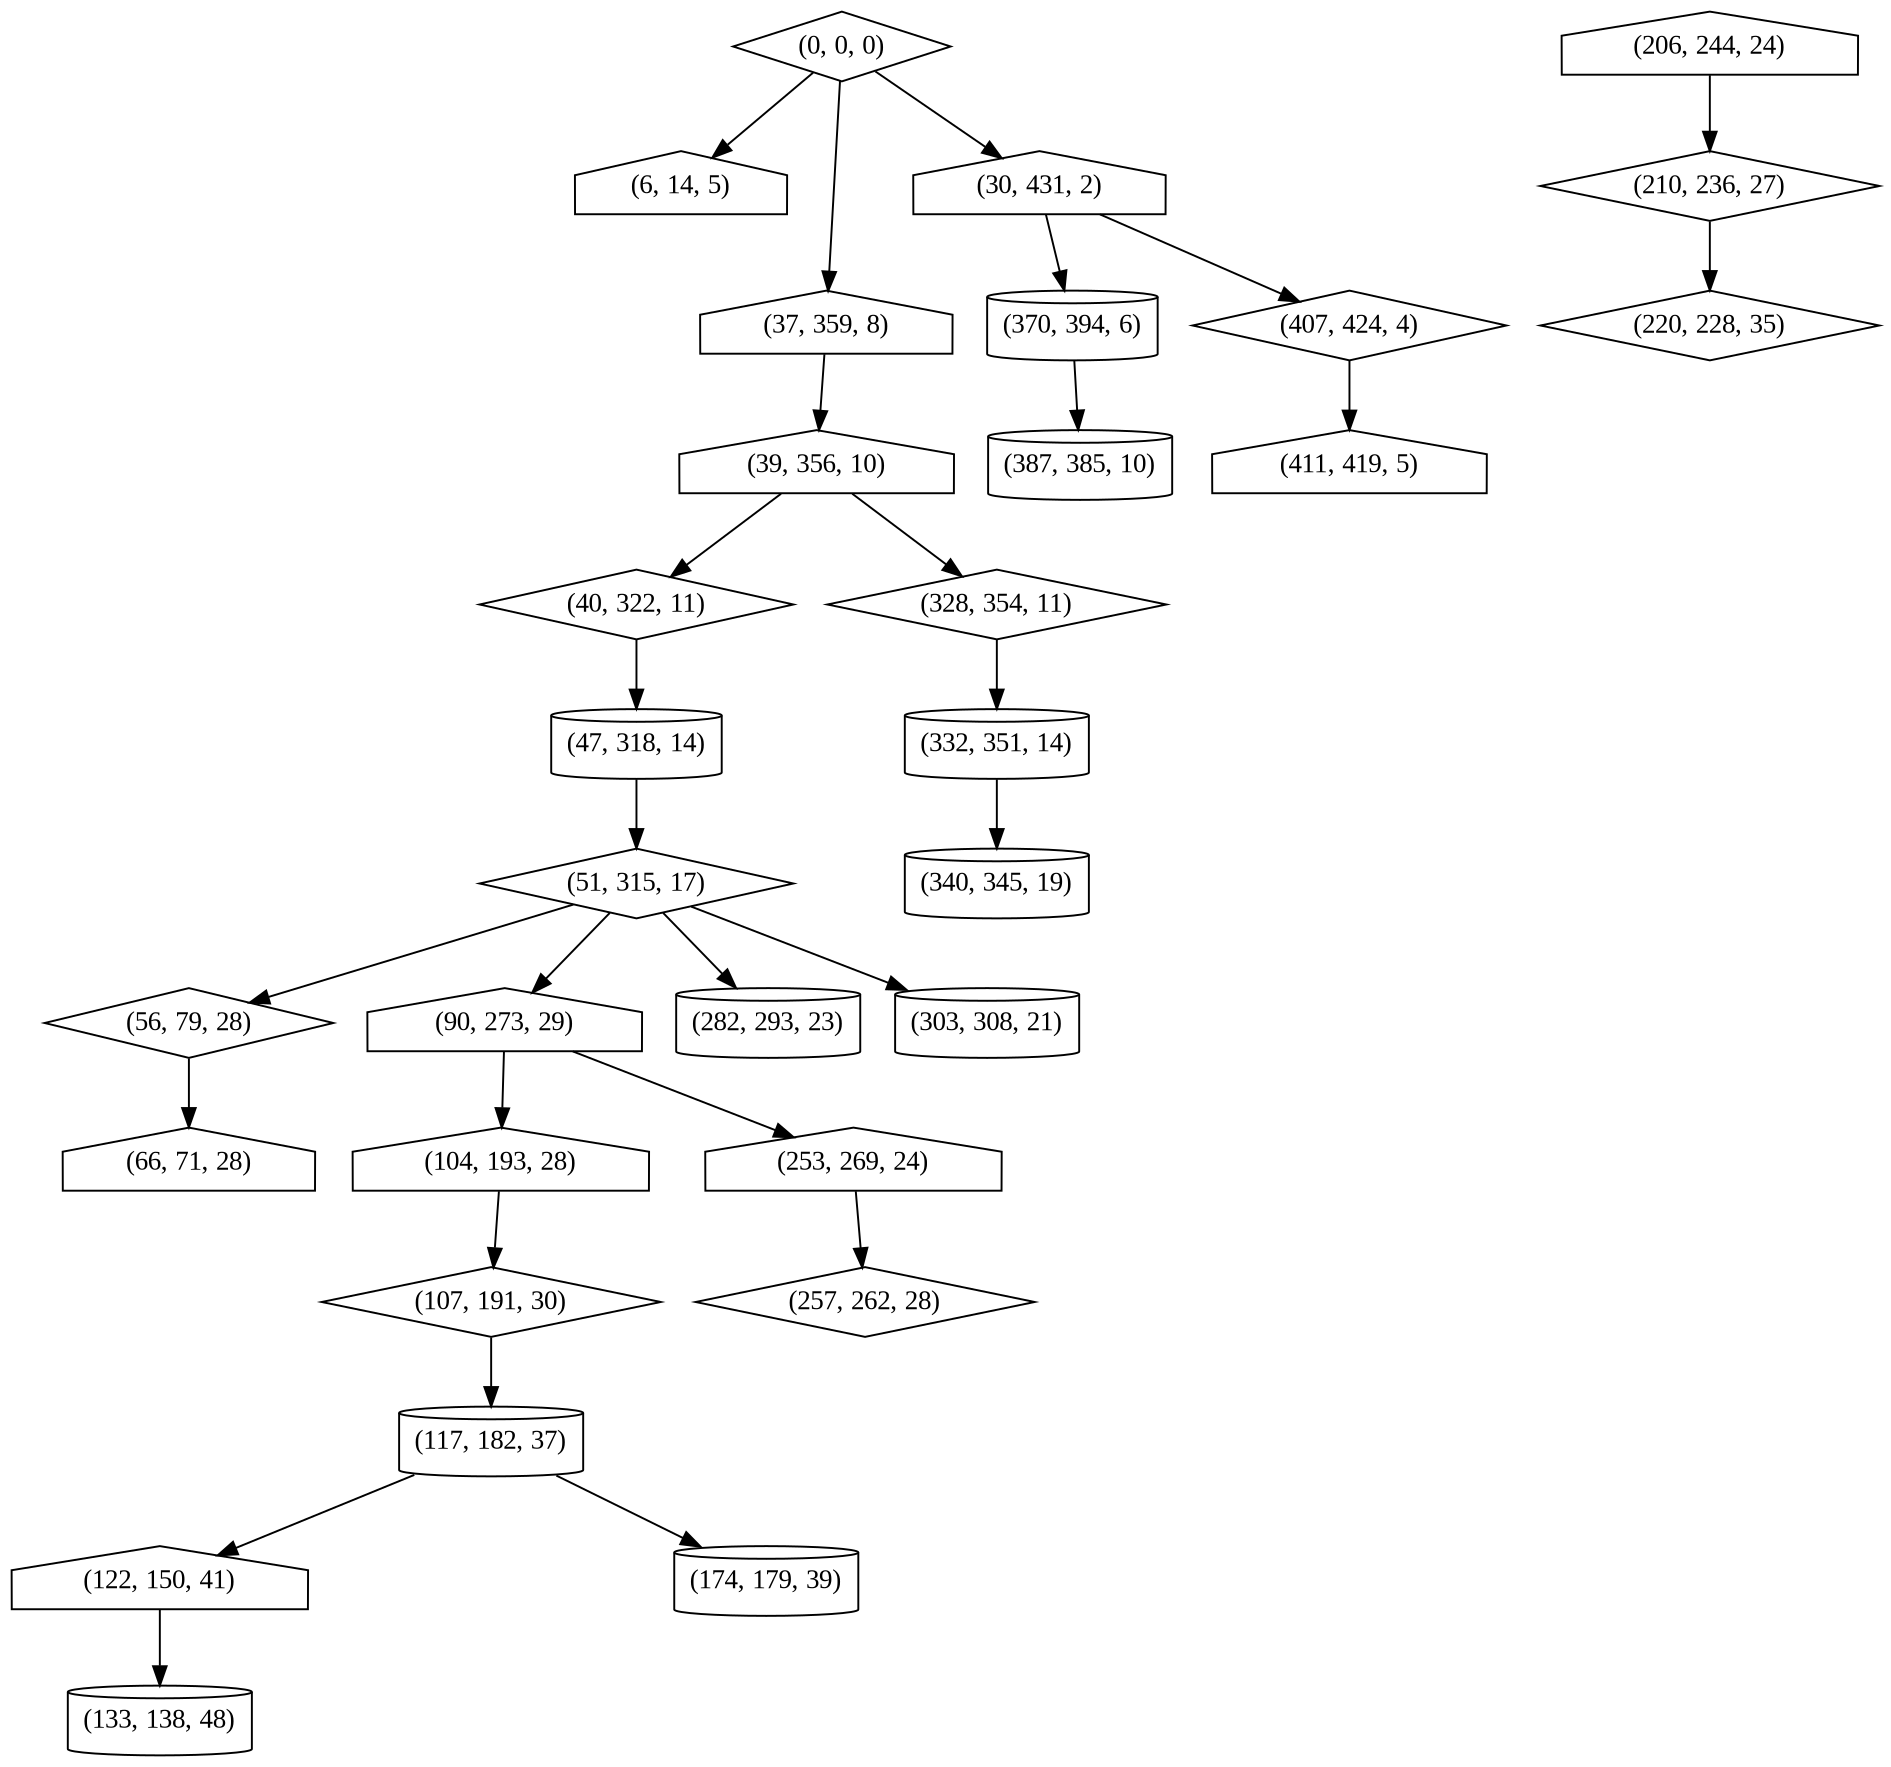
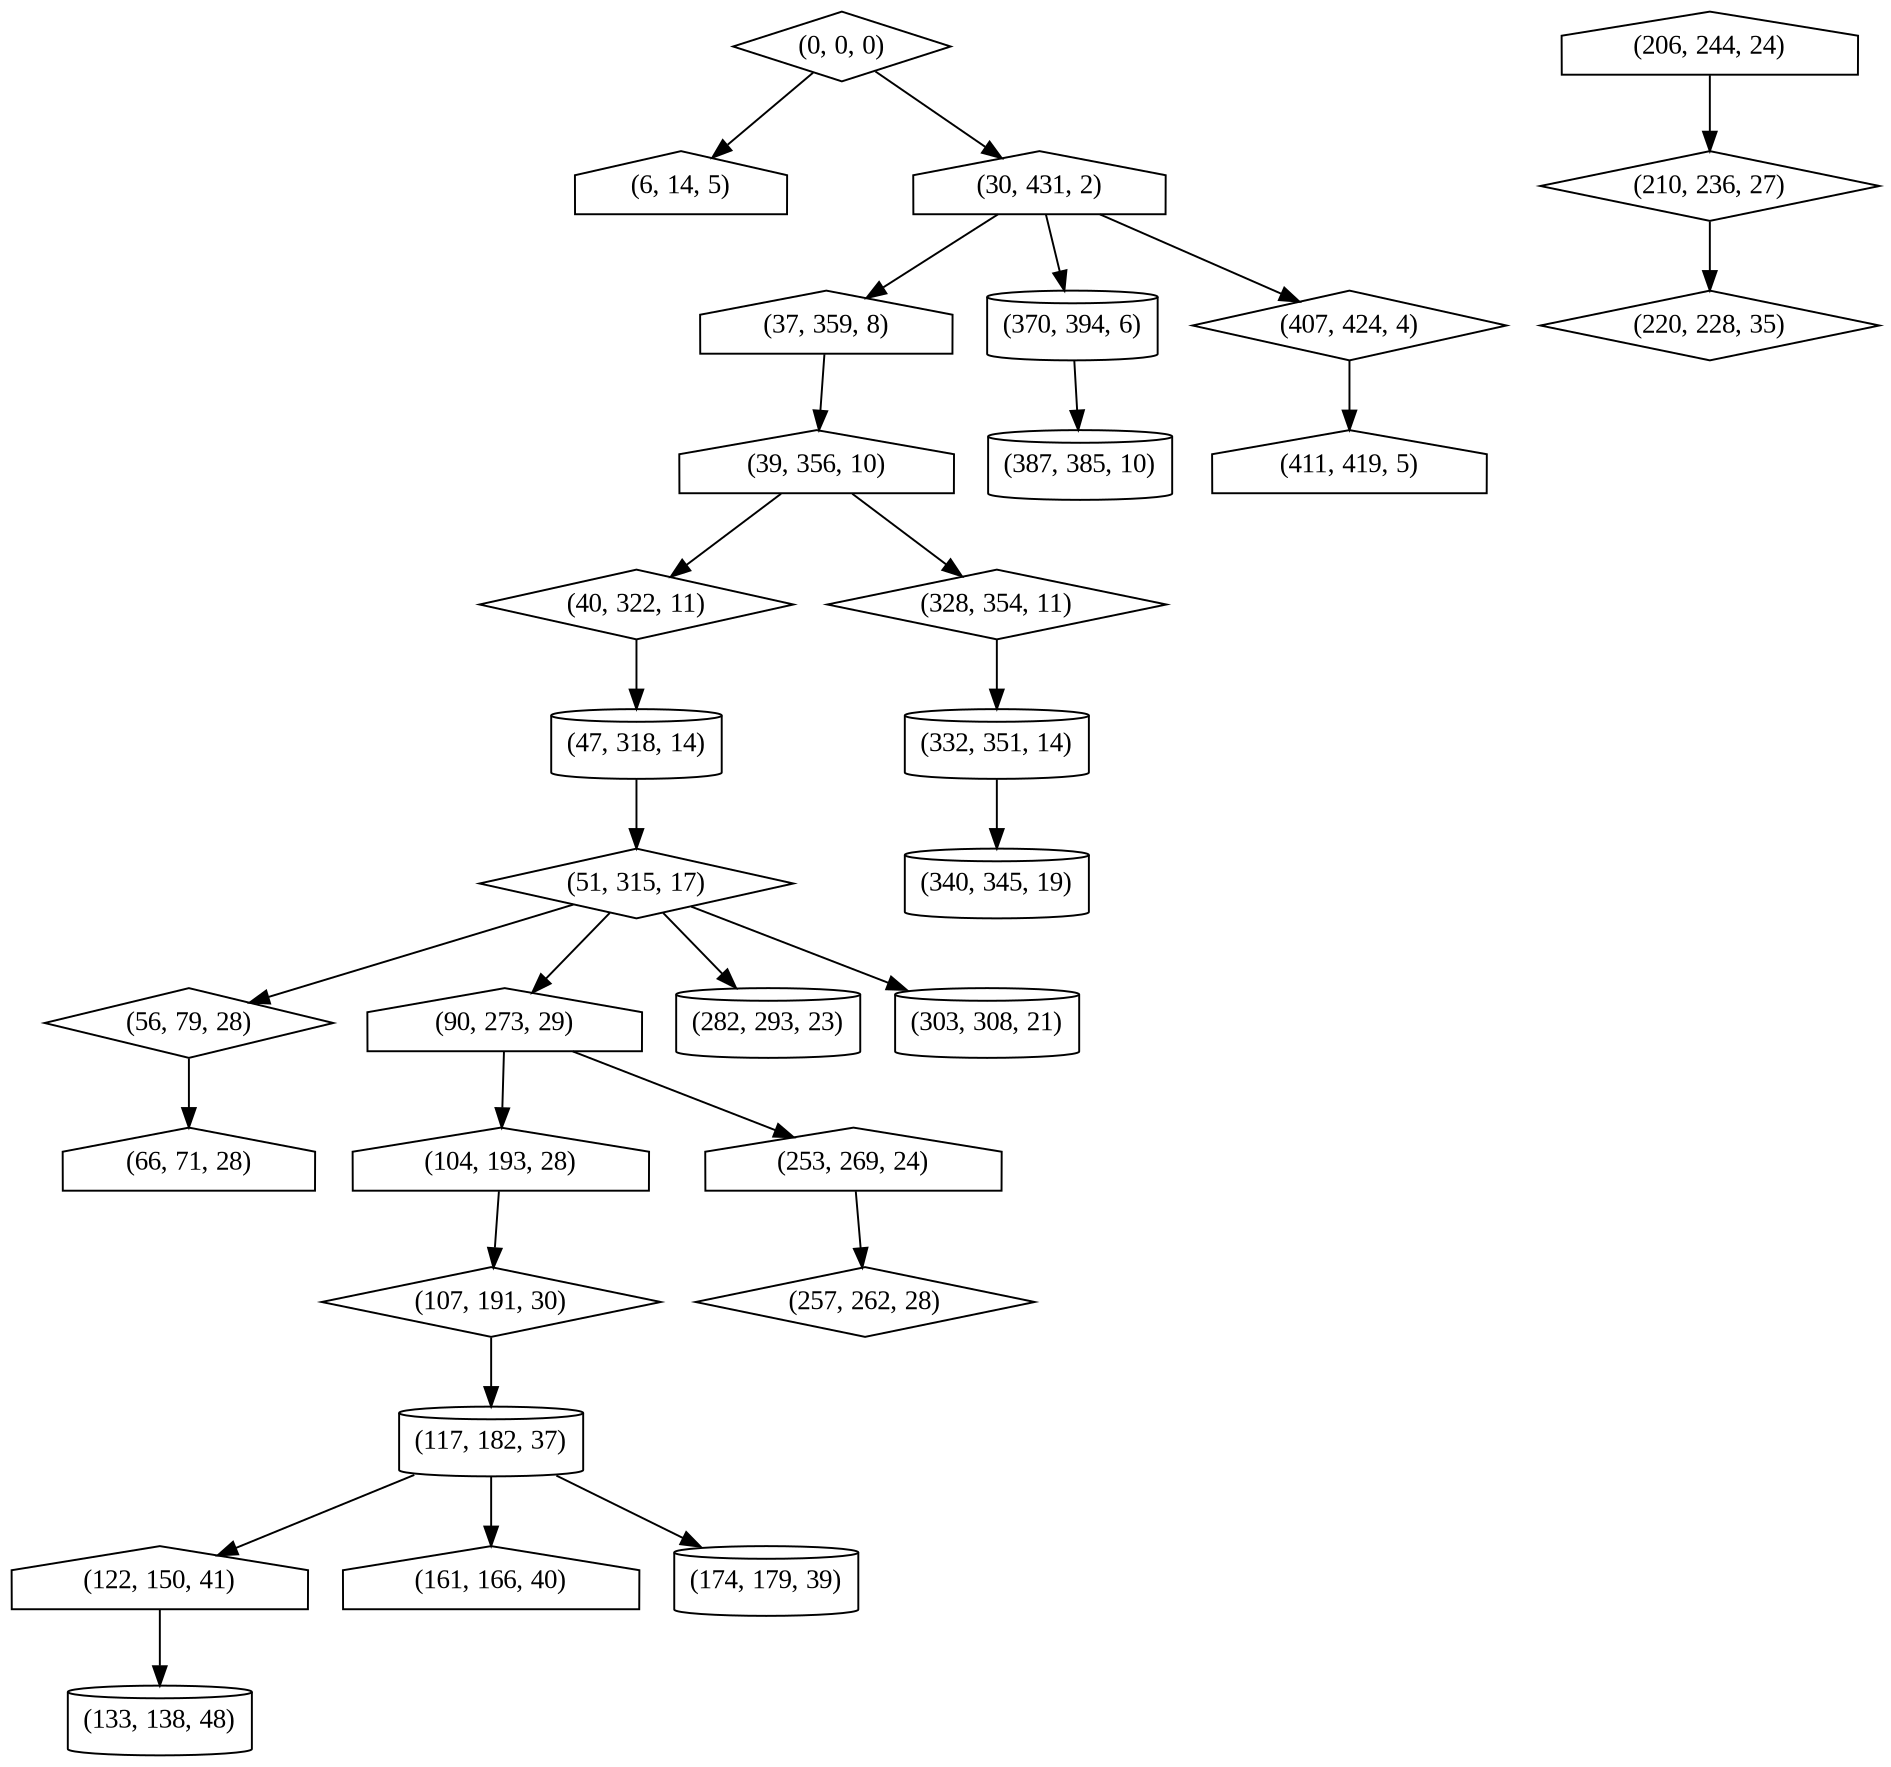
edge "(0, 0, 0)" -> "(37, 359, 8)": now "(30, 431, 2)" -> "(37, 359, 8)"
node "(161, 166, 40)": added
